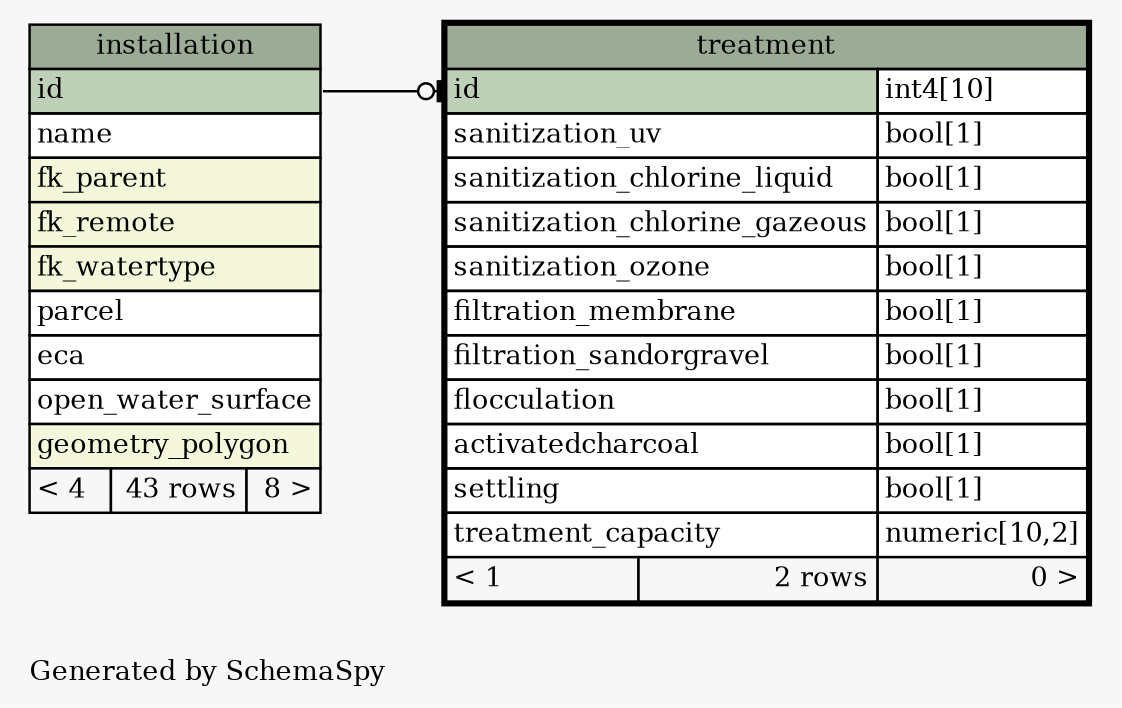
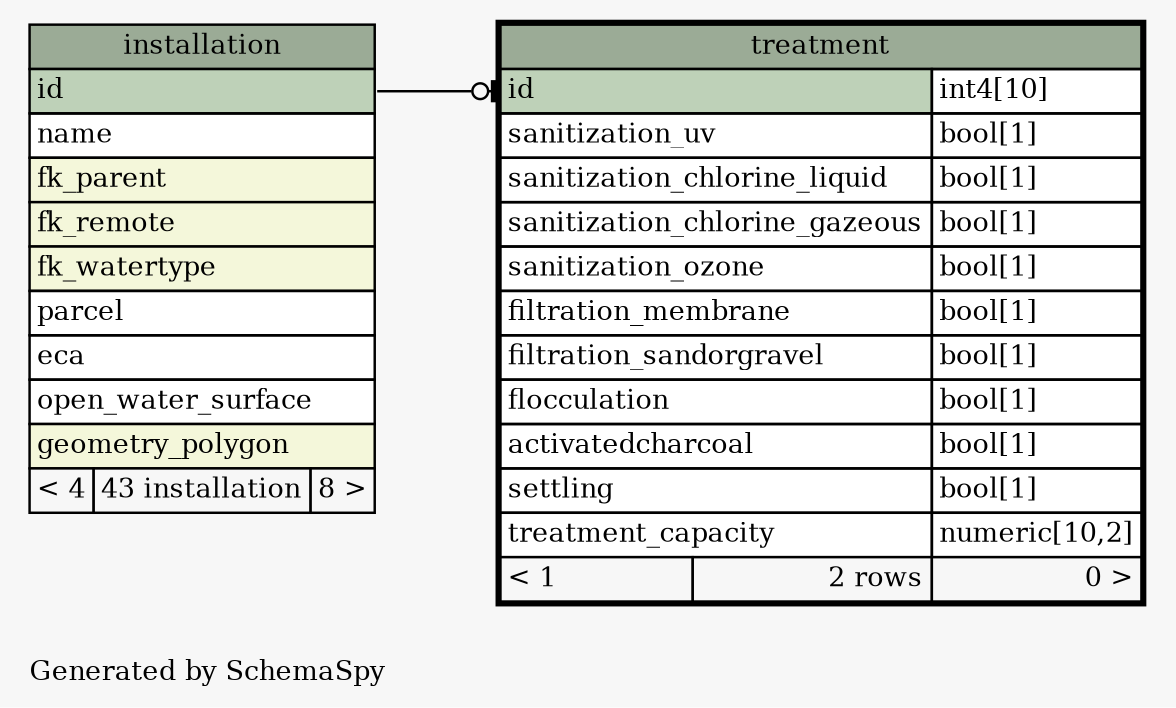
node "installation": text "43 rows" -> "43 installation"
